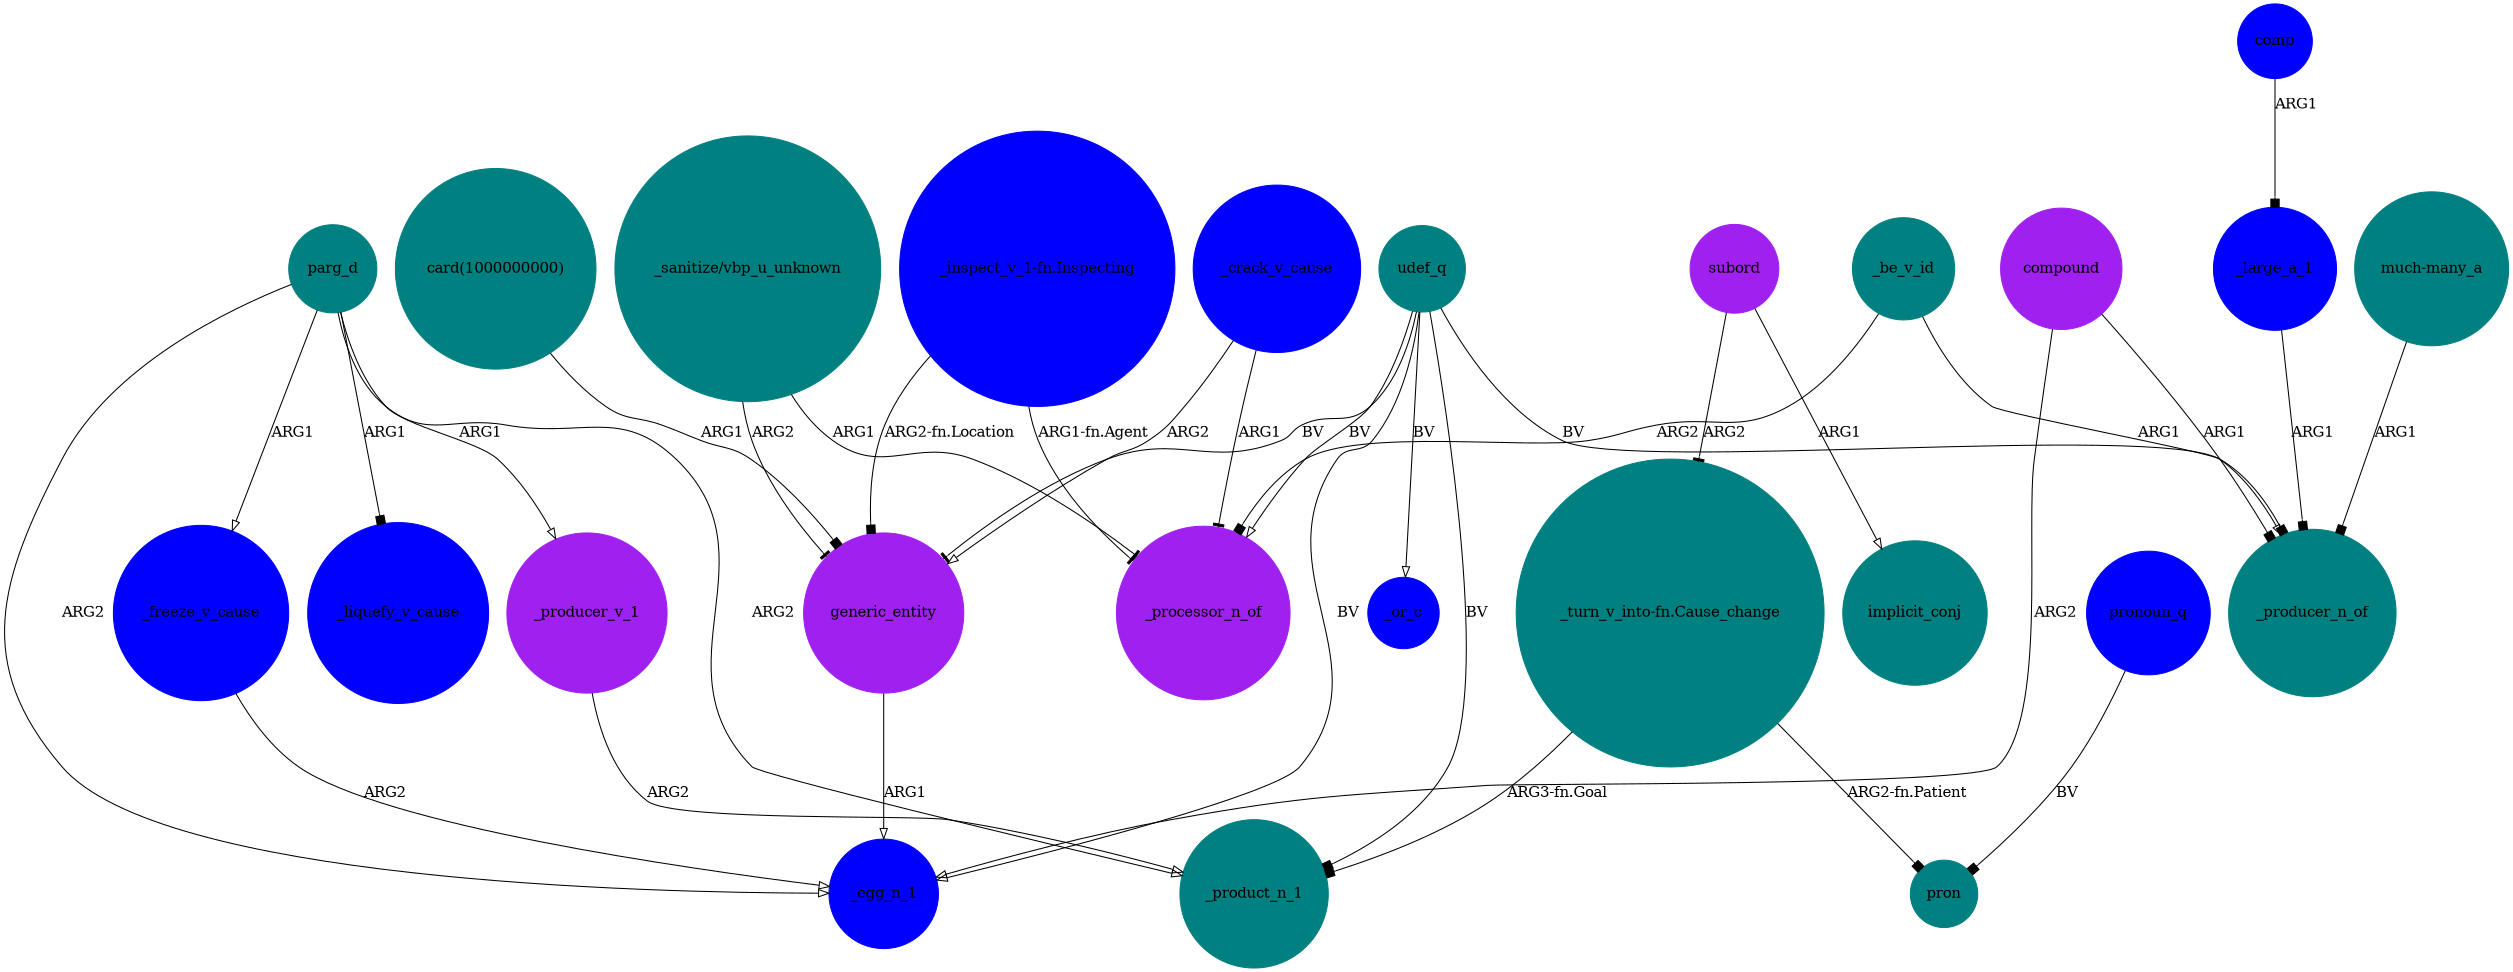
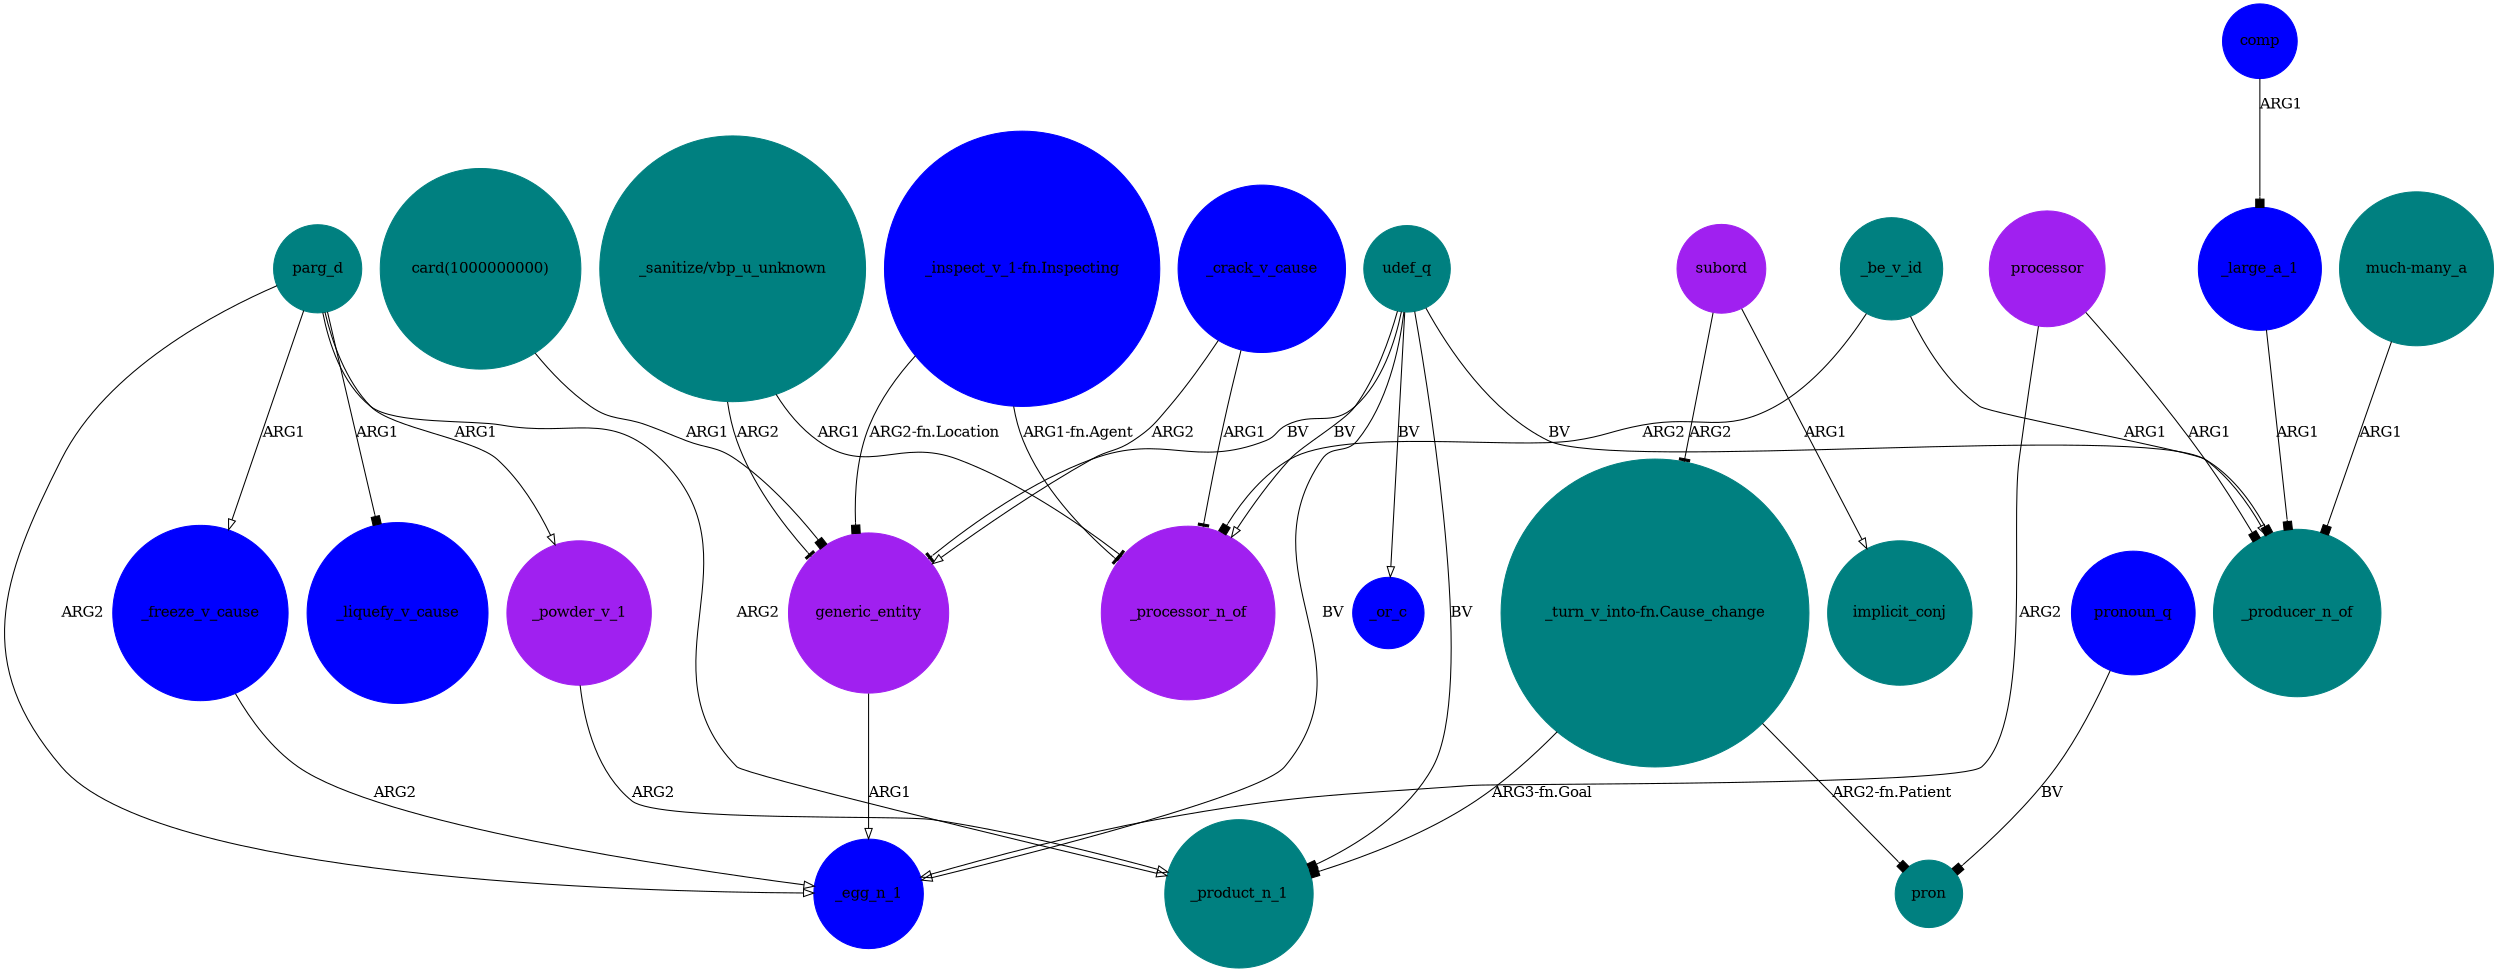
node "compound": label "compound" -> "processor"
node "_producer_v_1": label "_producer_v_1" -> "_powder_v_1"
